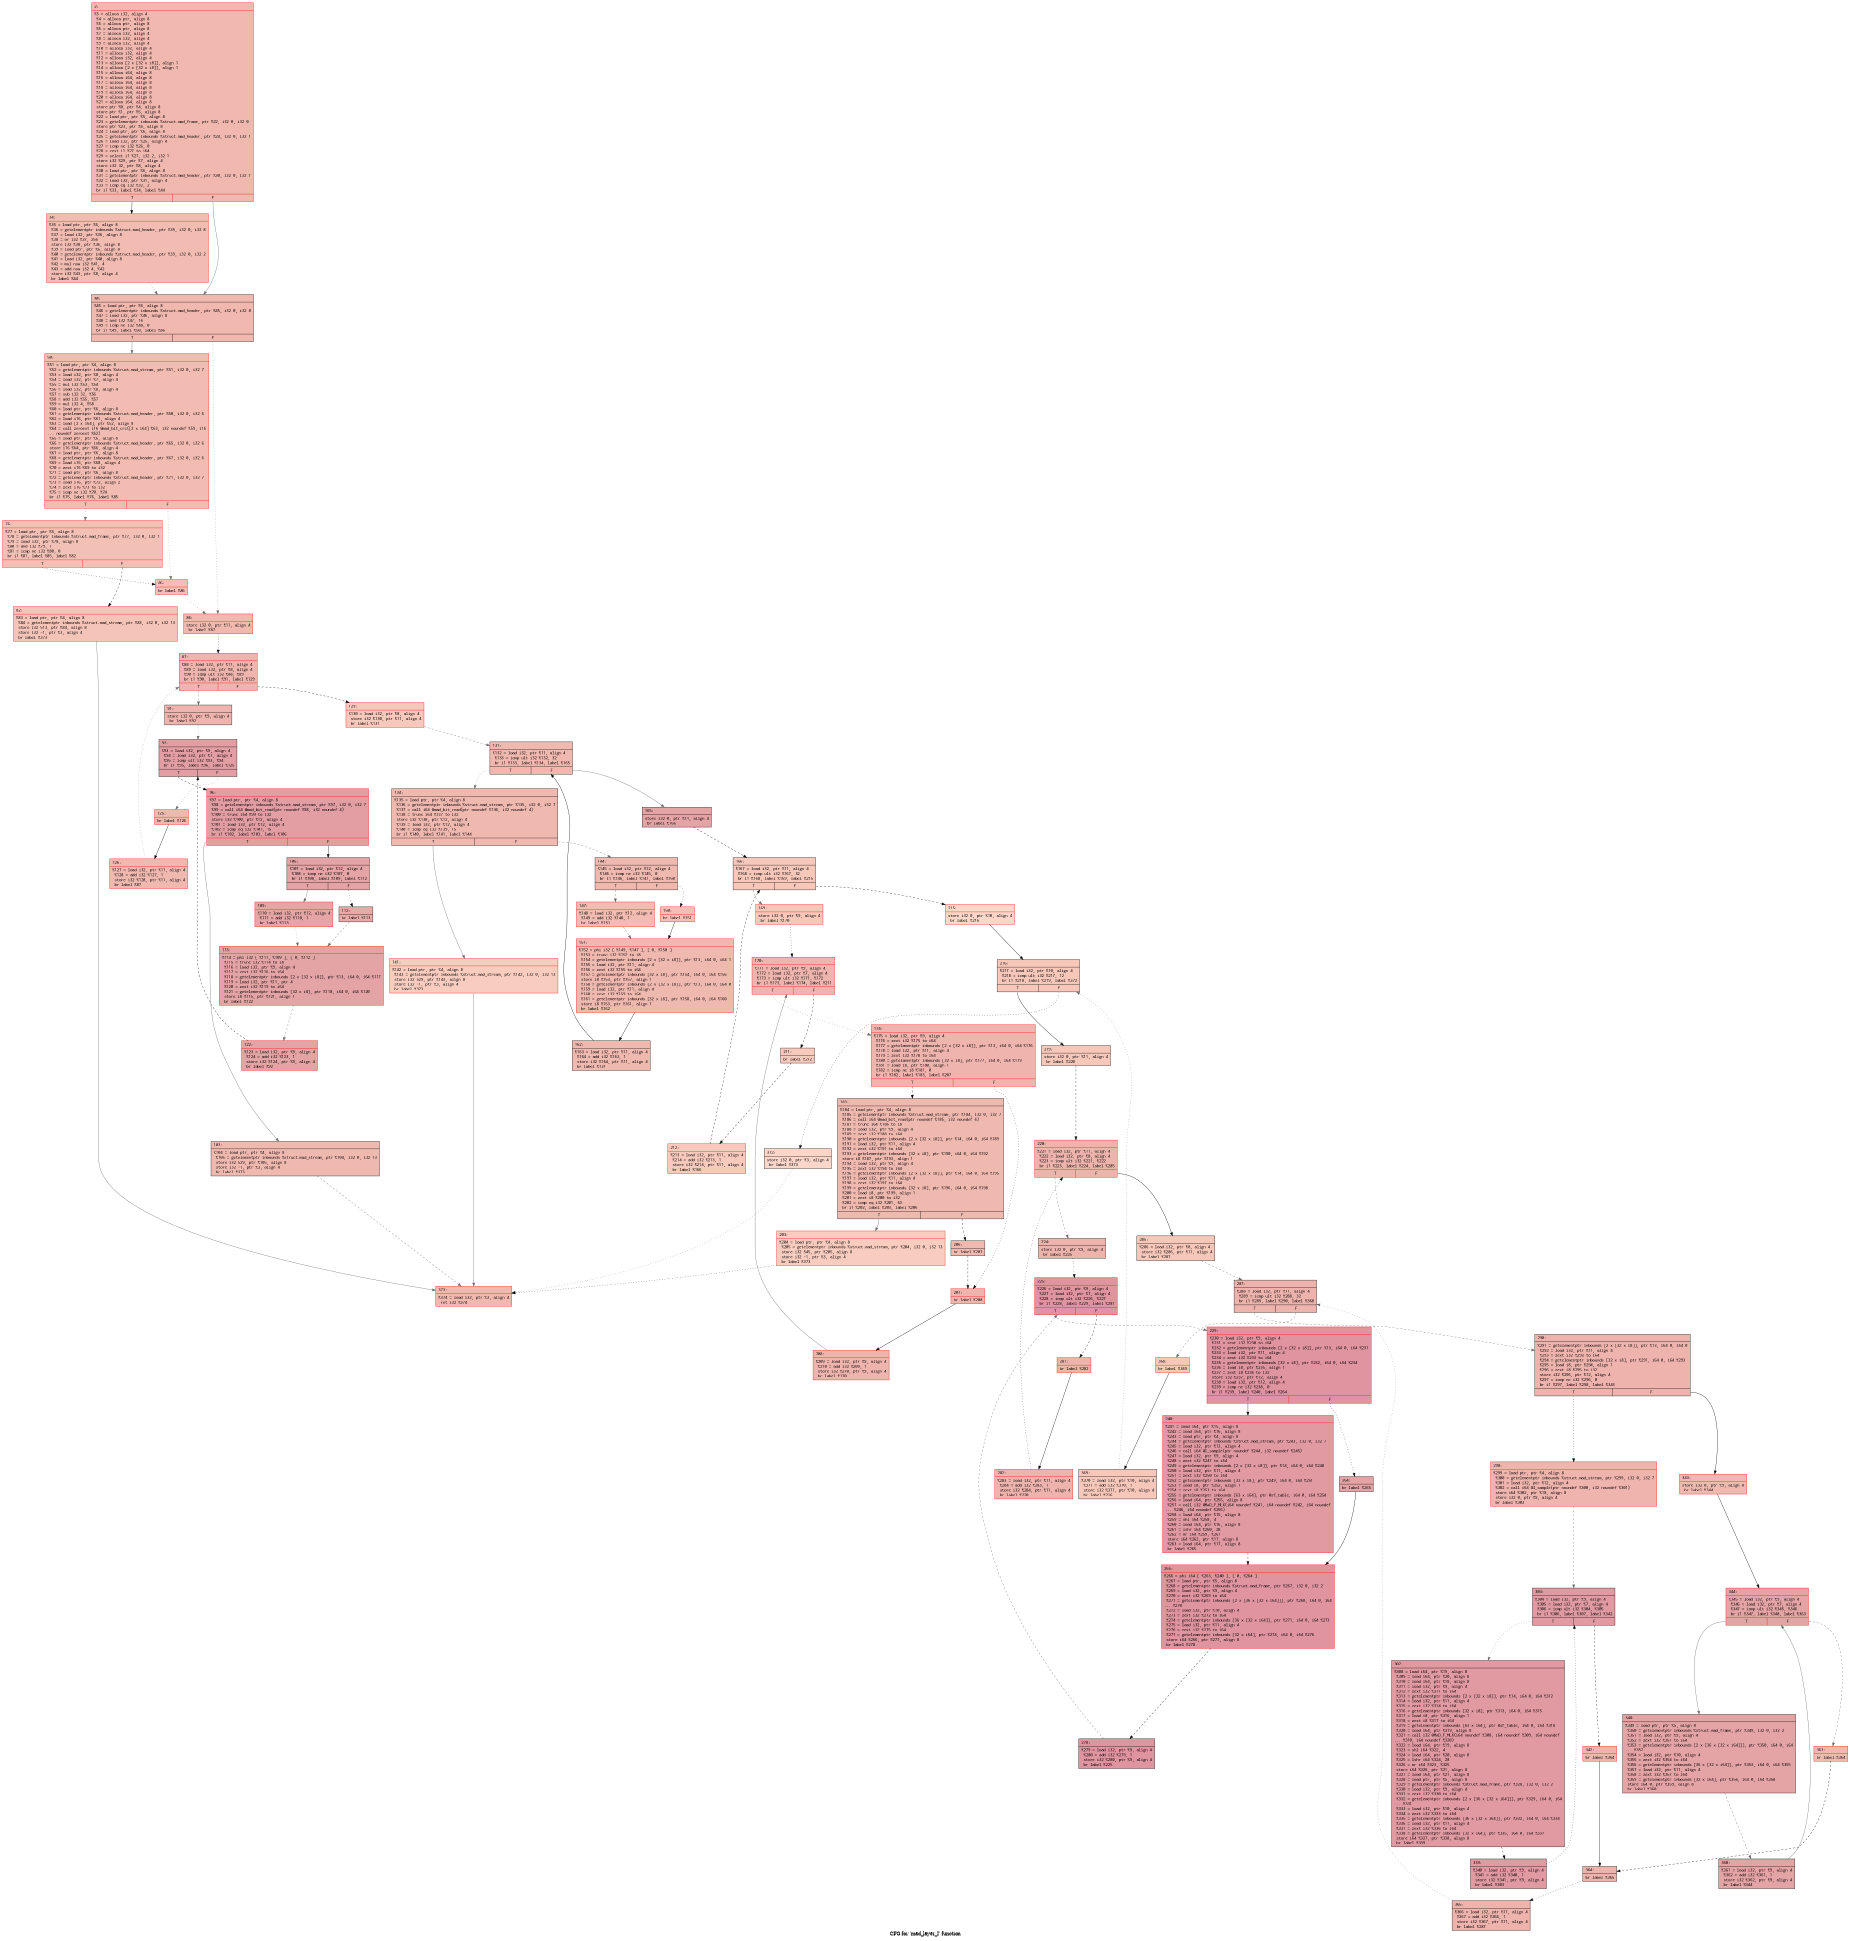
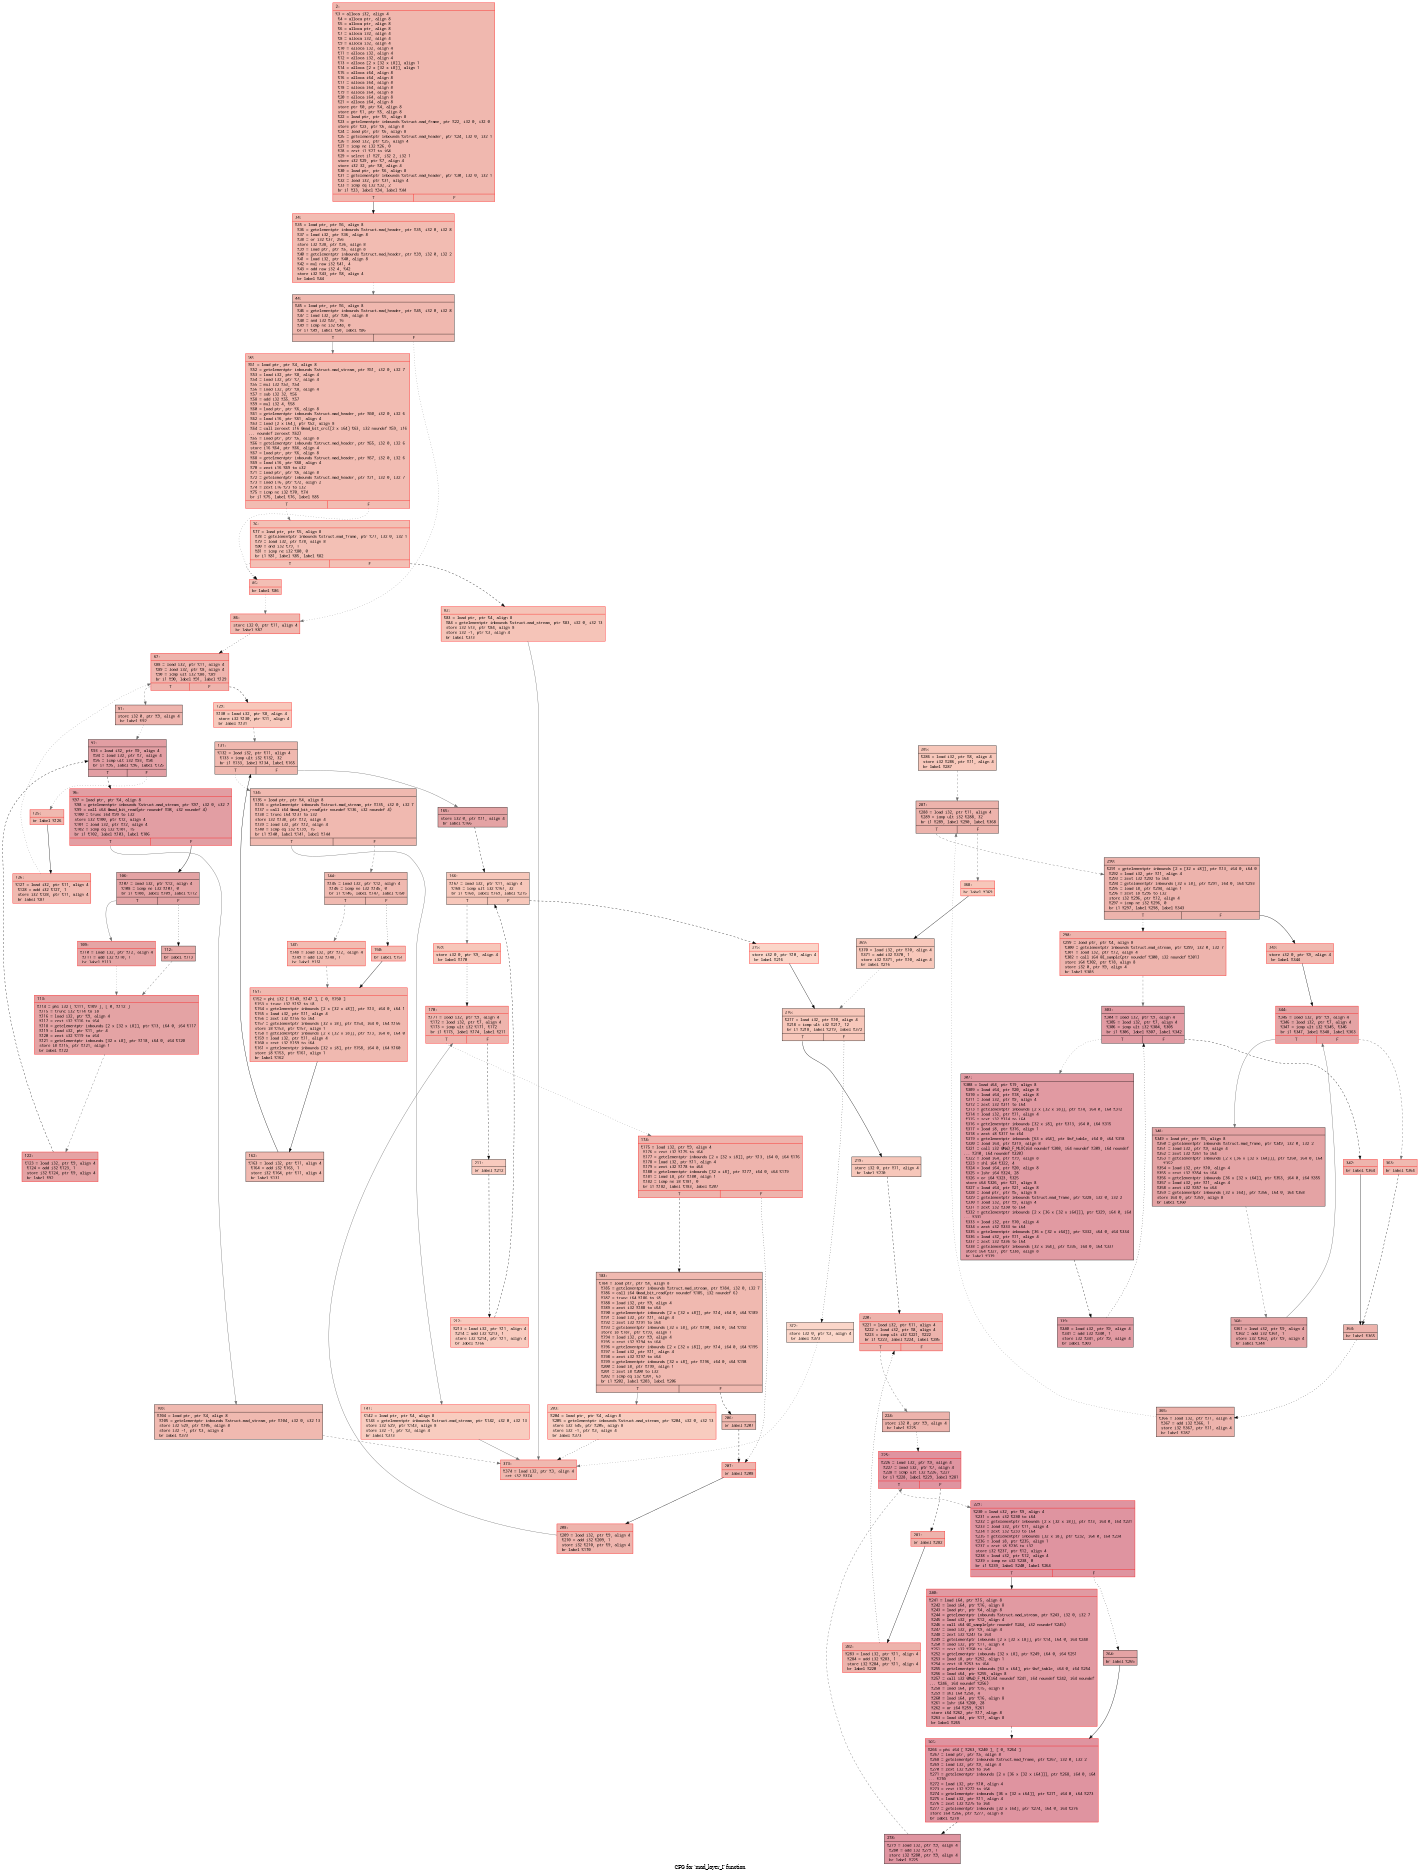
edge "2:" -> "44:": removed
edge "220:" -> "285:": removed
